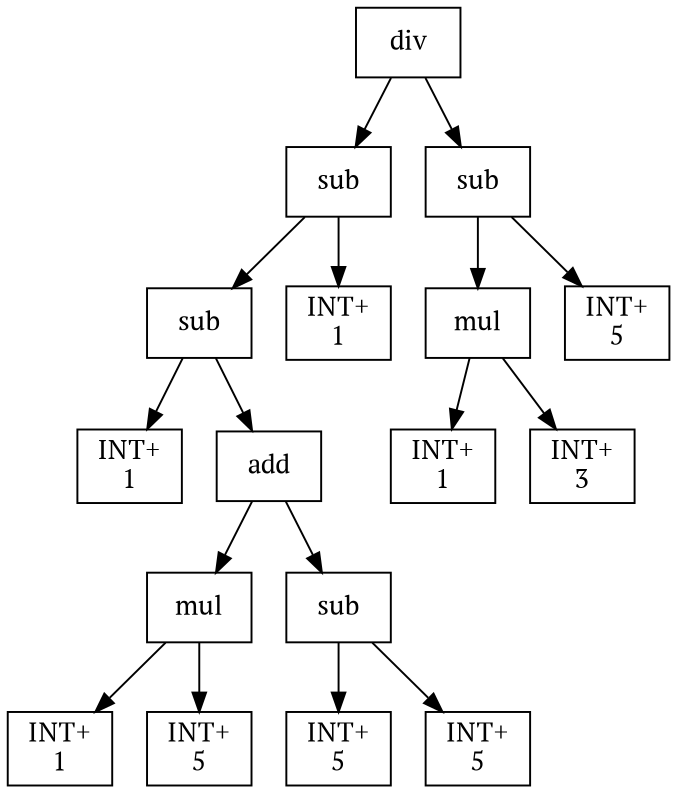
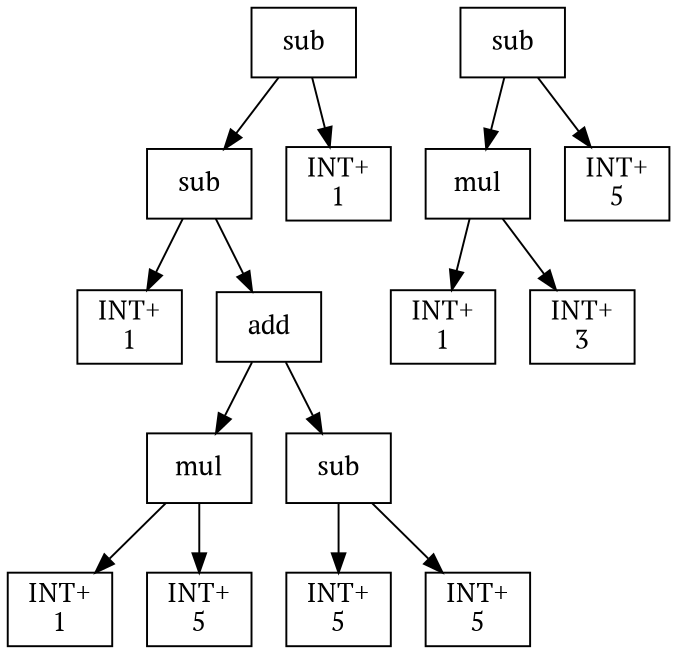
node "div": removed
